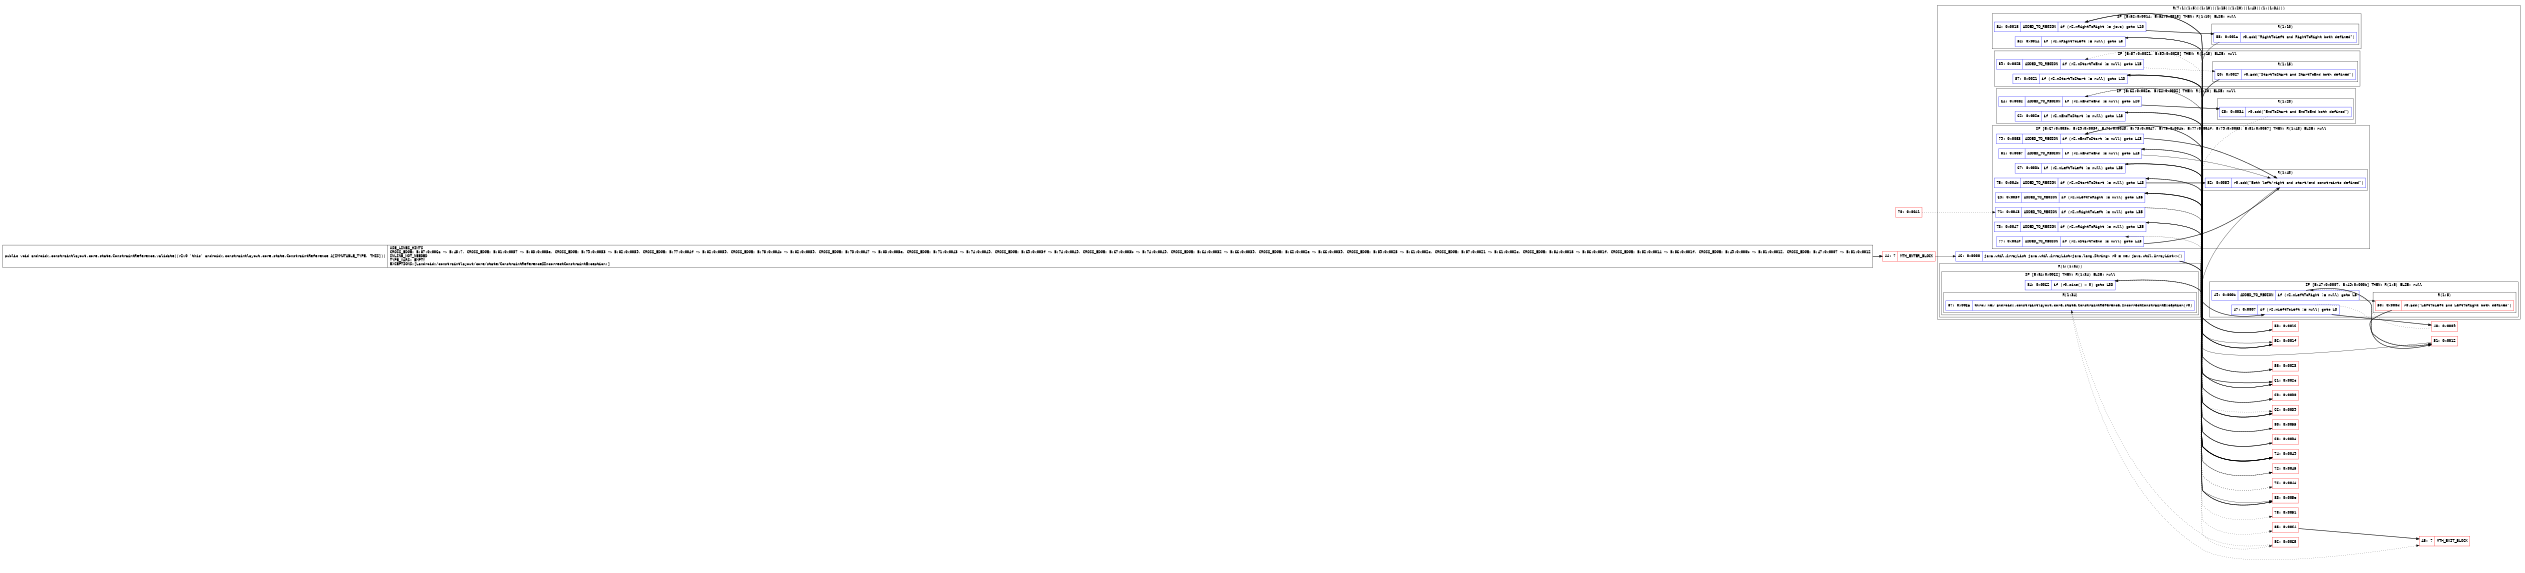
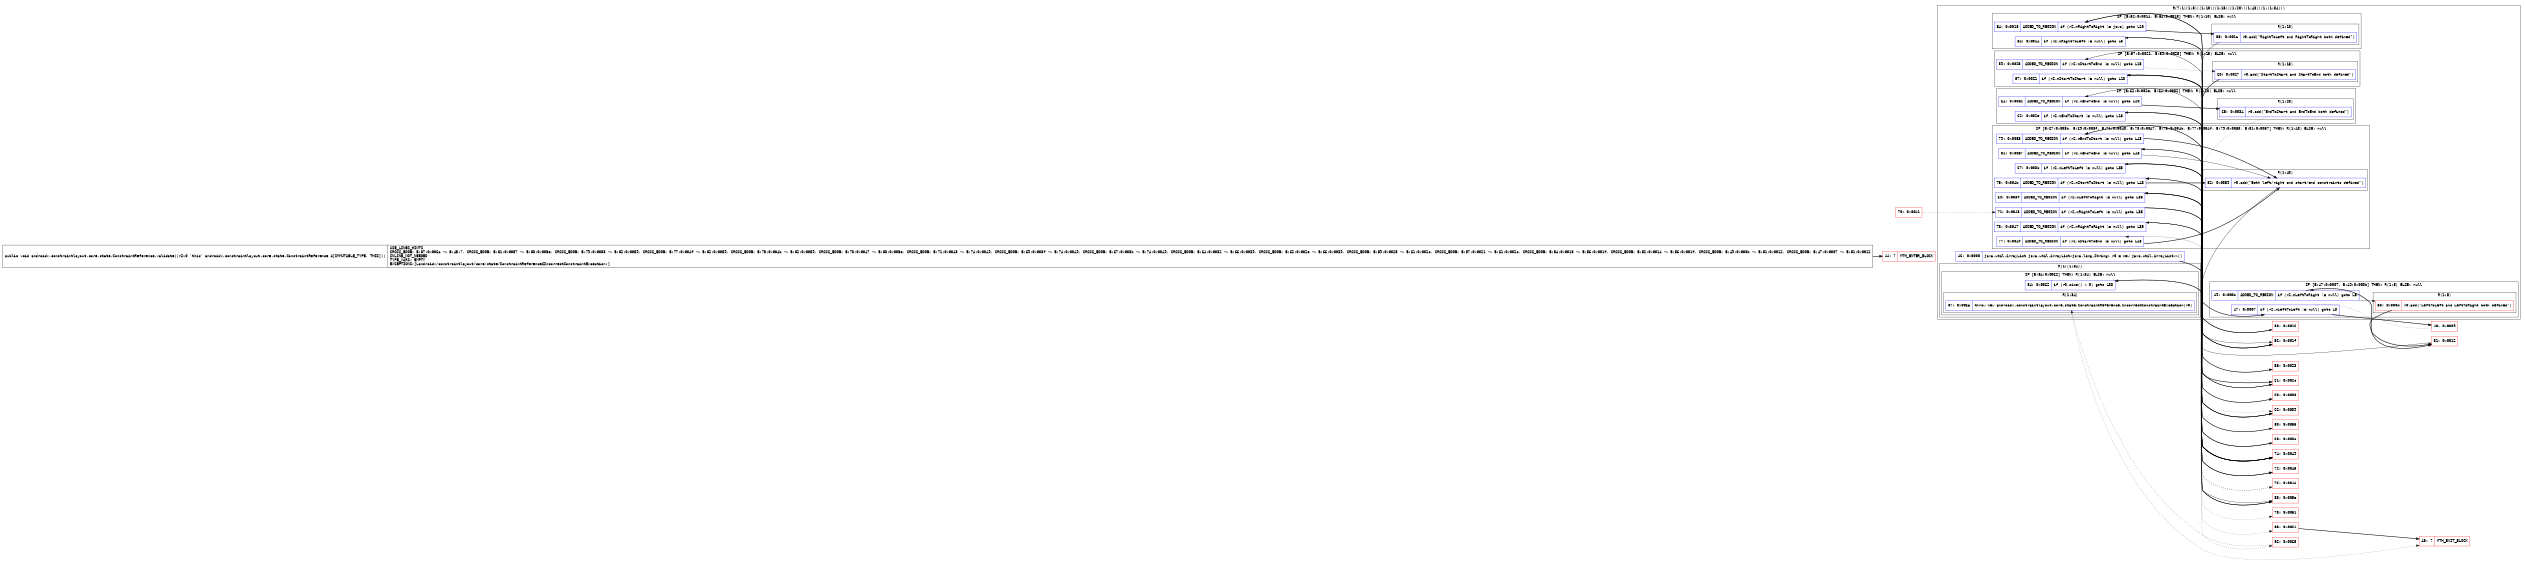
edge "44: ?" -> "46: 0x0000": removed
edge "46: 0x0000" -> "61: 0x002c": now "59: 0x0025" -> "61: 0x002c"
edge "71: 0x0043" -> "72: 0x0045": style dotted -> bold
